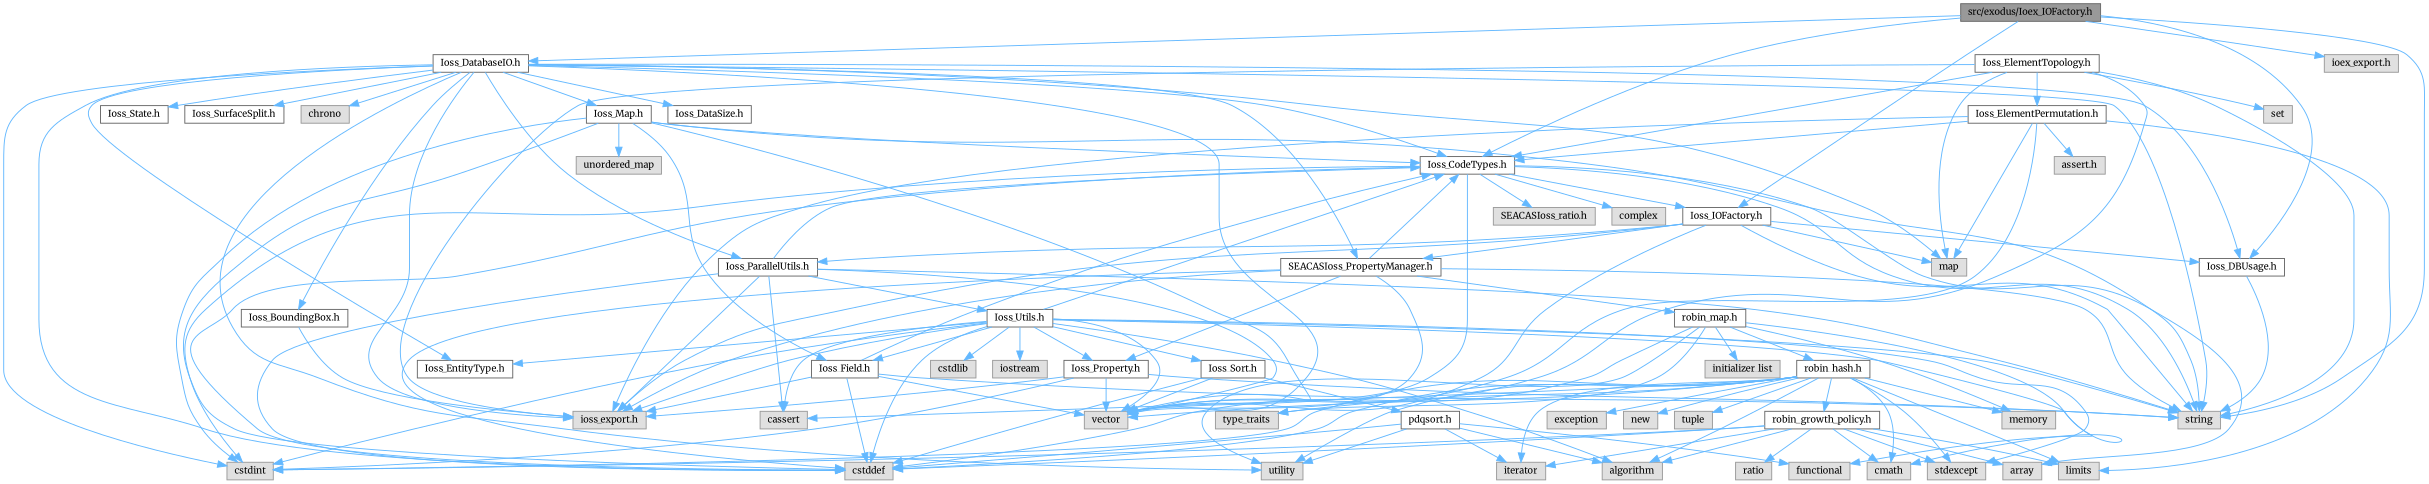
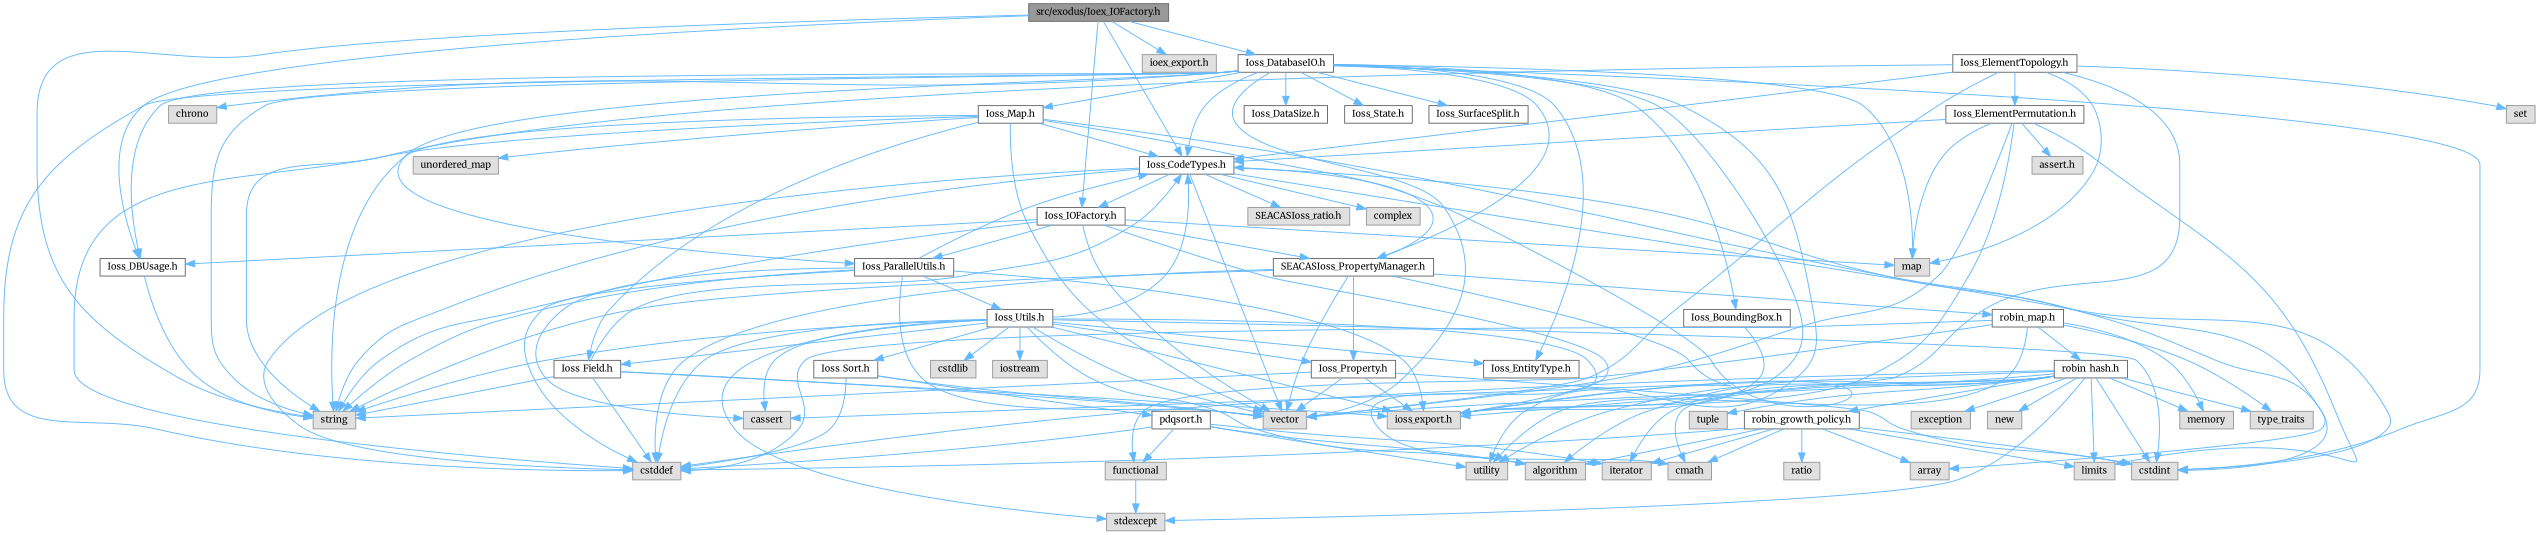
edge "Ioss_Map.h" -> "ioss_export.h": added
node "initializer_list": removed
edge "robin_growth_policy.h" -> "stdexcept": now "functional" -> "stdexcept"
